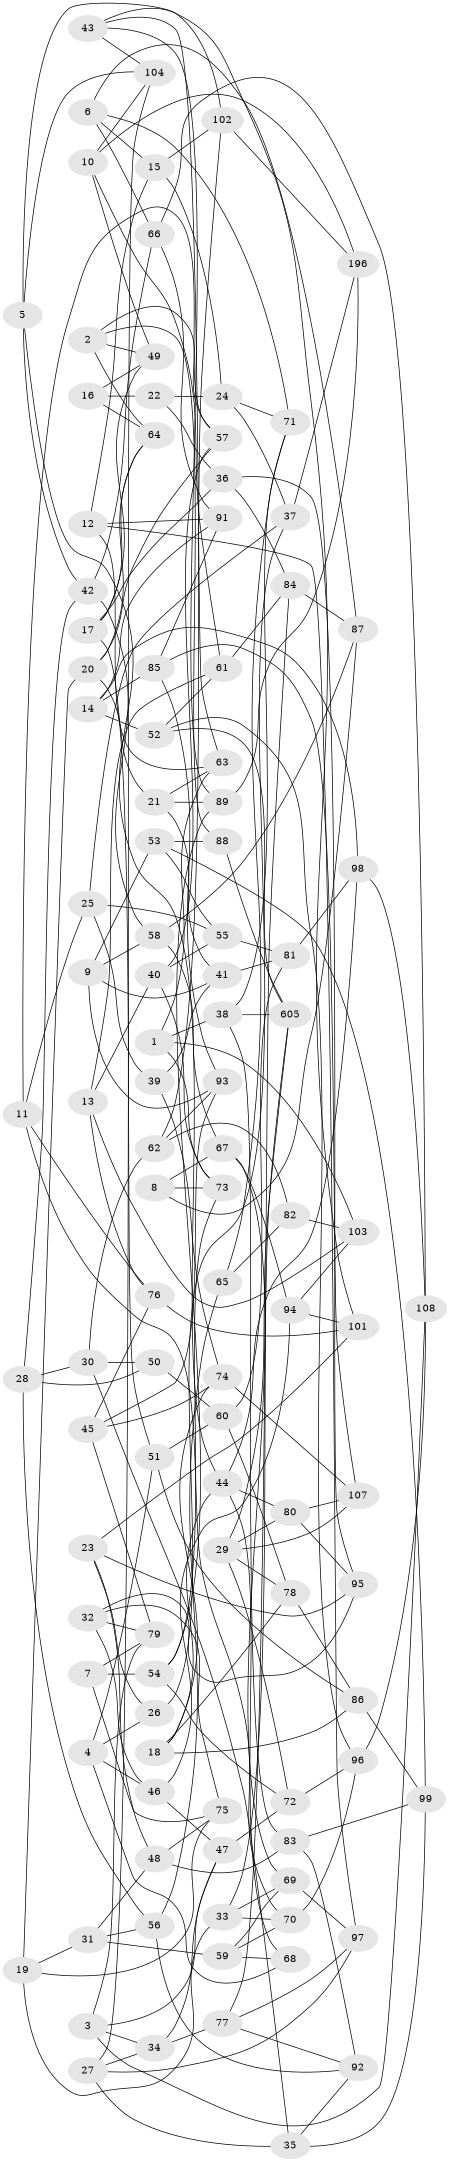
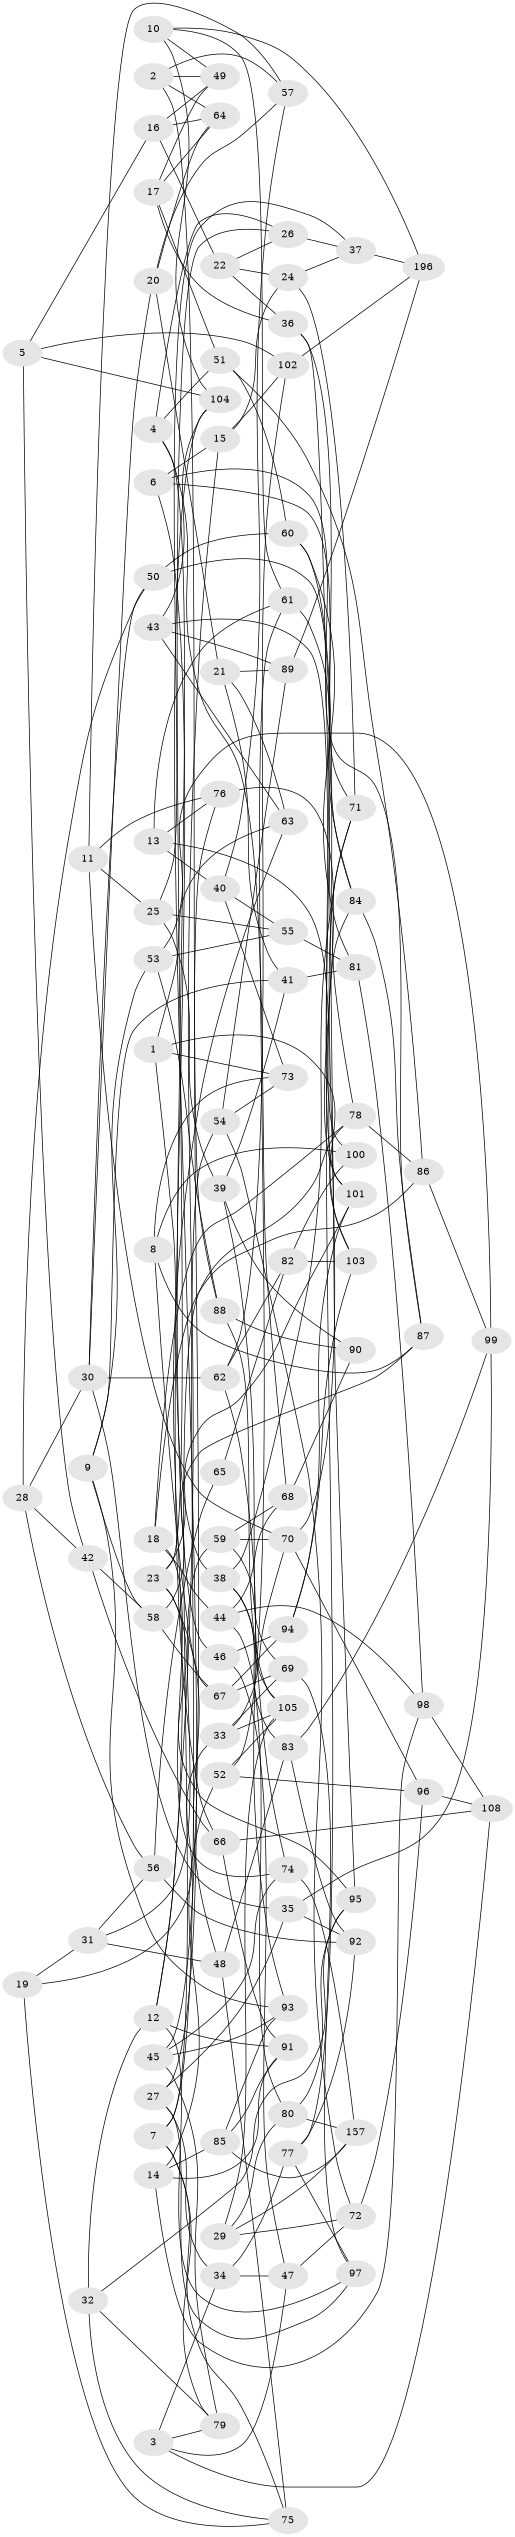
edge "26" -- "22": added
edge "71" -- "65": now "71" -- "70"
edge "5" -- "44": now "5" -- "16"
node "605": label "605" -> "105"
node "100": added
edge "20" -- "19": now "20" -- "30"
node "90": added
node "107": label "107" -> "157"
edge "29" -- "78": now "7" -- "78"
edge "32" -- "46": now "32" -- "12"
